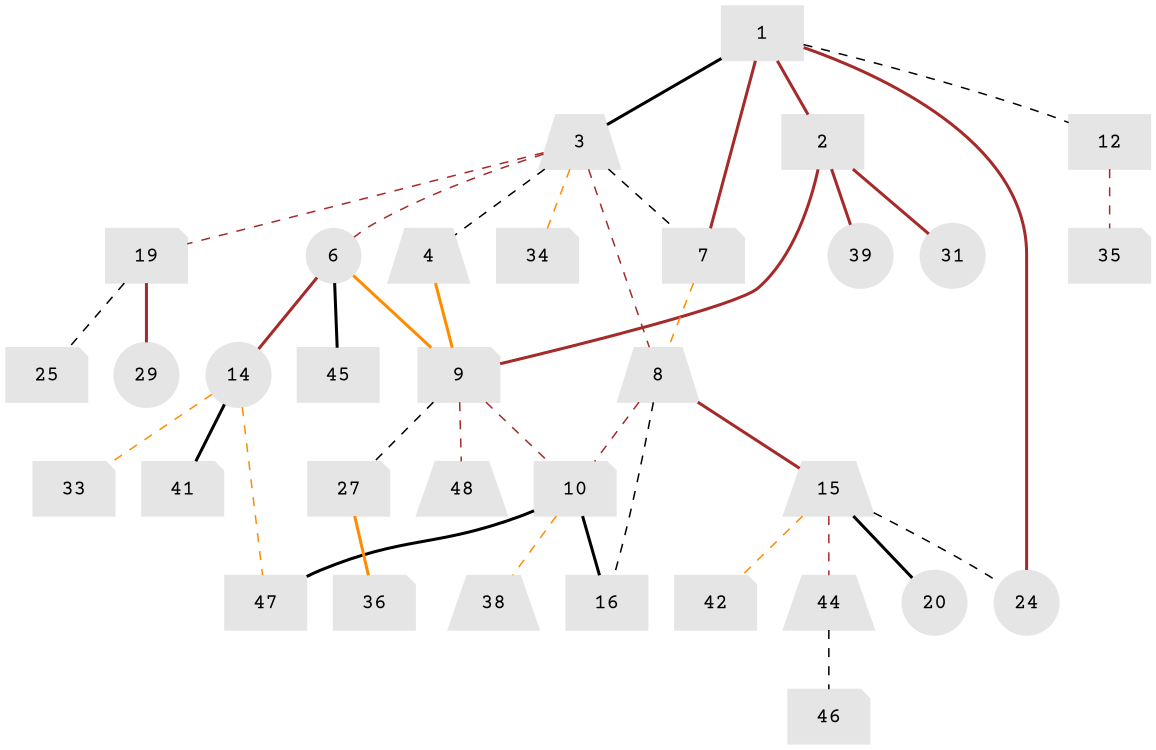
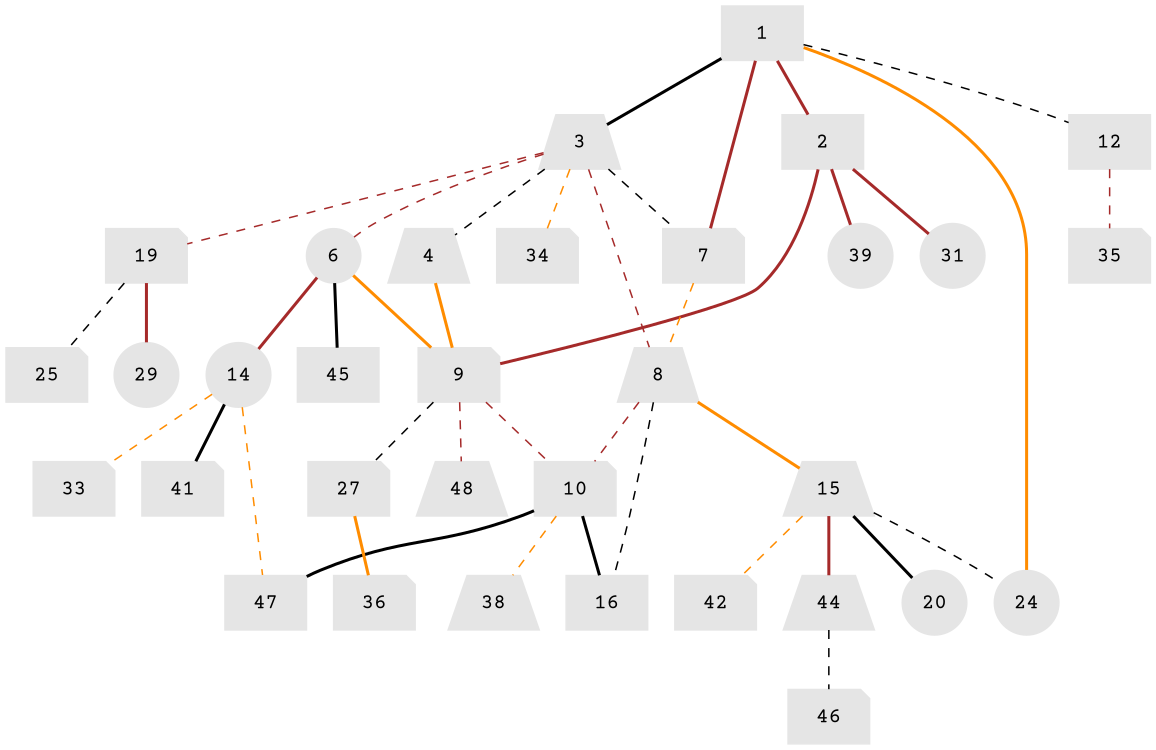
edge "1" -- "24": color brown -> darkorange
edge "8" -- "15": color brown -> darkorange
edge "15" -- "44": style dashed -> bold
